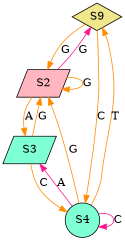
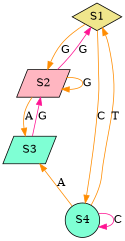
node "S9": label "S9" -> "S1"
edge "S3" -> "S2": color darkorange -> deeppink
edge "S4" -> "S2": removed, label "G"
edge "S4" -> "S3": color deeppink -> darkorange
edge "S3" -> "S4": removed, label "C"
